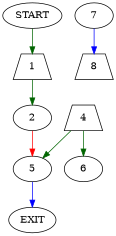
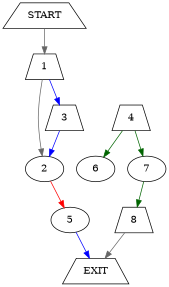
node "START": shape ellipse -> trapezium
edge "START" -> "1": color darkgreen -> gray40
edge "7" -> "8": color blue -> darkgreen
edge "1" -> "2": color darkgreen -> gray40
node "3": added
edge "4" -> "5": now "4" -> "7"
node "EXIT": shape ellipse -> trapezium
edge "8" -> "EXIT": added
